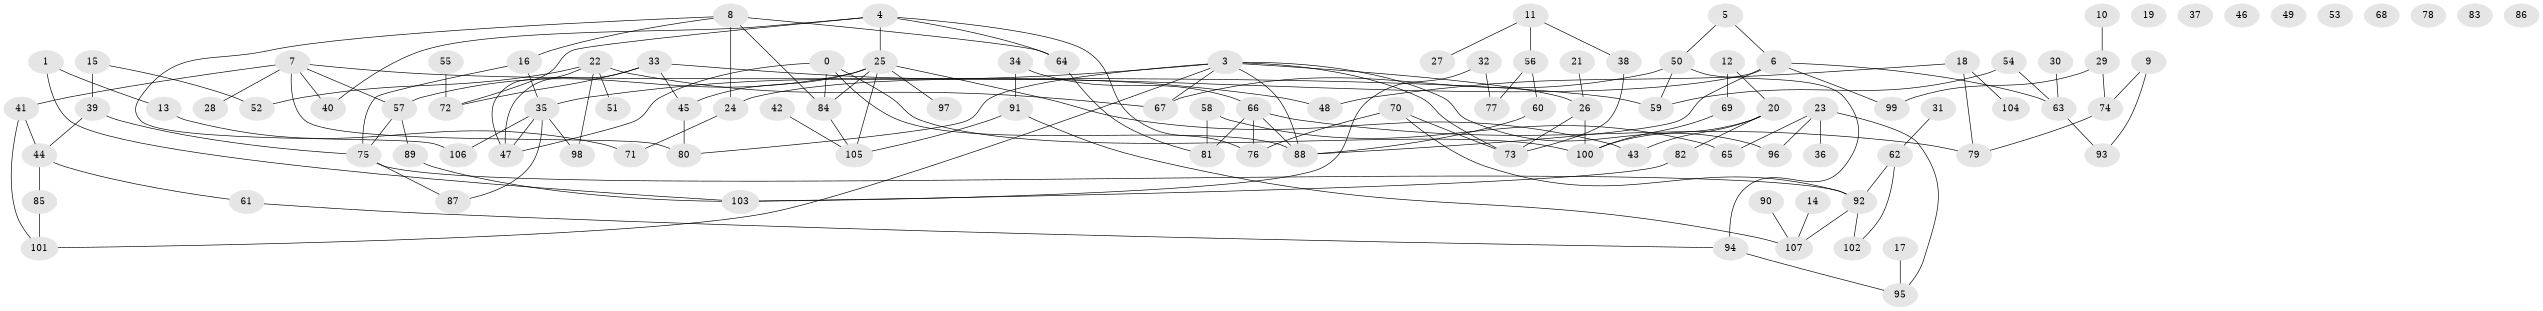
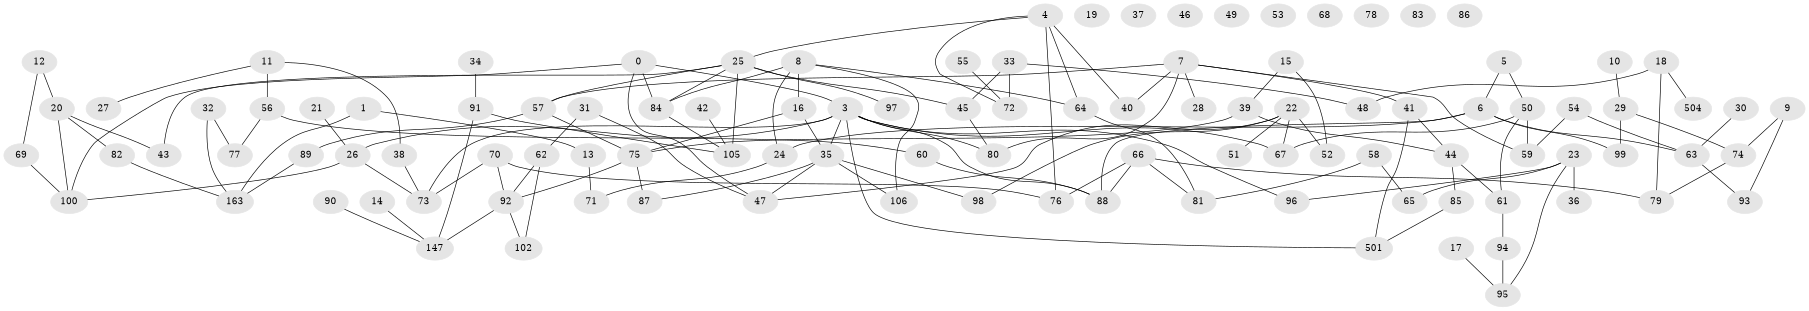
edge "34" -- "66": removed
edge "33" -- "47": now "31" -- "47"
node "104": label "104" -> "504"
edge "50" -- "94": now "50" -- "61"
edge "0" -- "88": now "0" -- "3"
node "103": label "103" -> "163"
node "101": label "101" -> "501"
node "107": label "107" -> "147"
